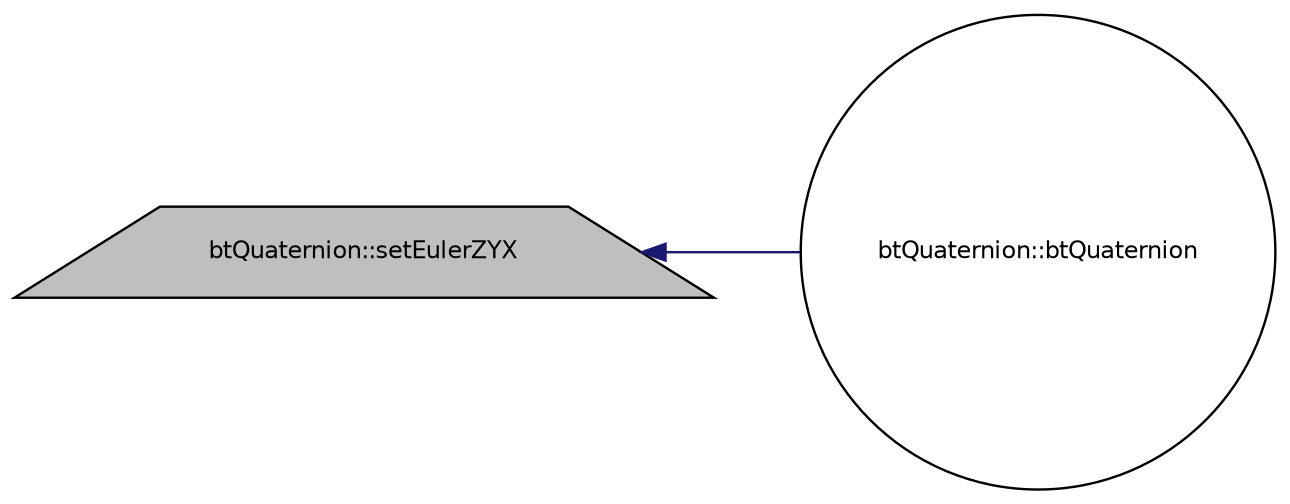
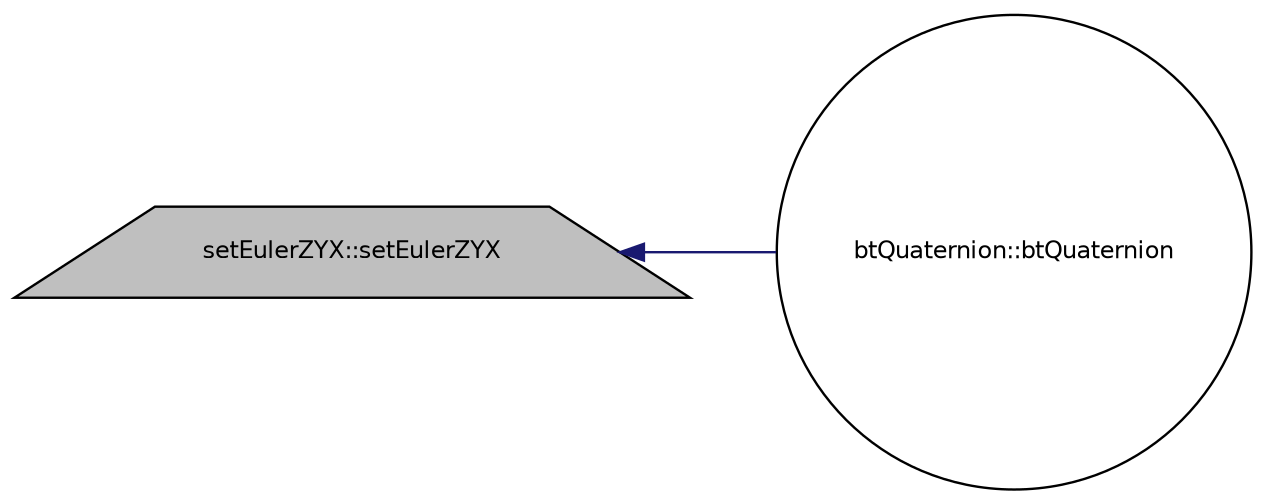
node "btQuaternion::setEulerZYX": label "btQuaternion::setEulerZYX" -> "setEulerZYX::setEulerZYX"
